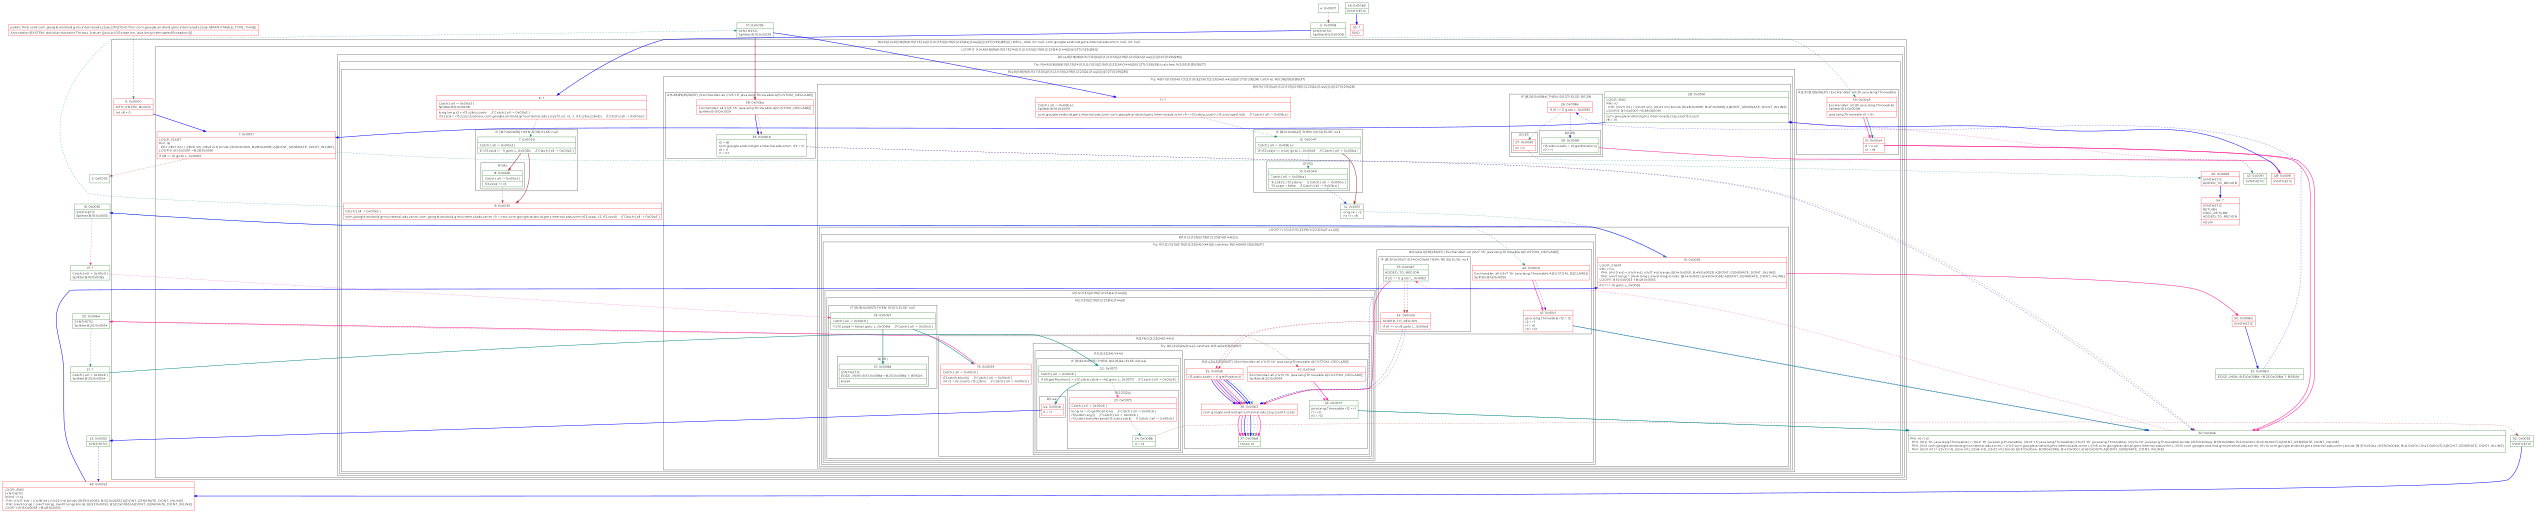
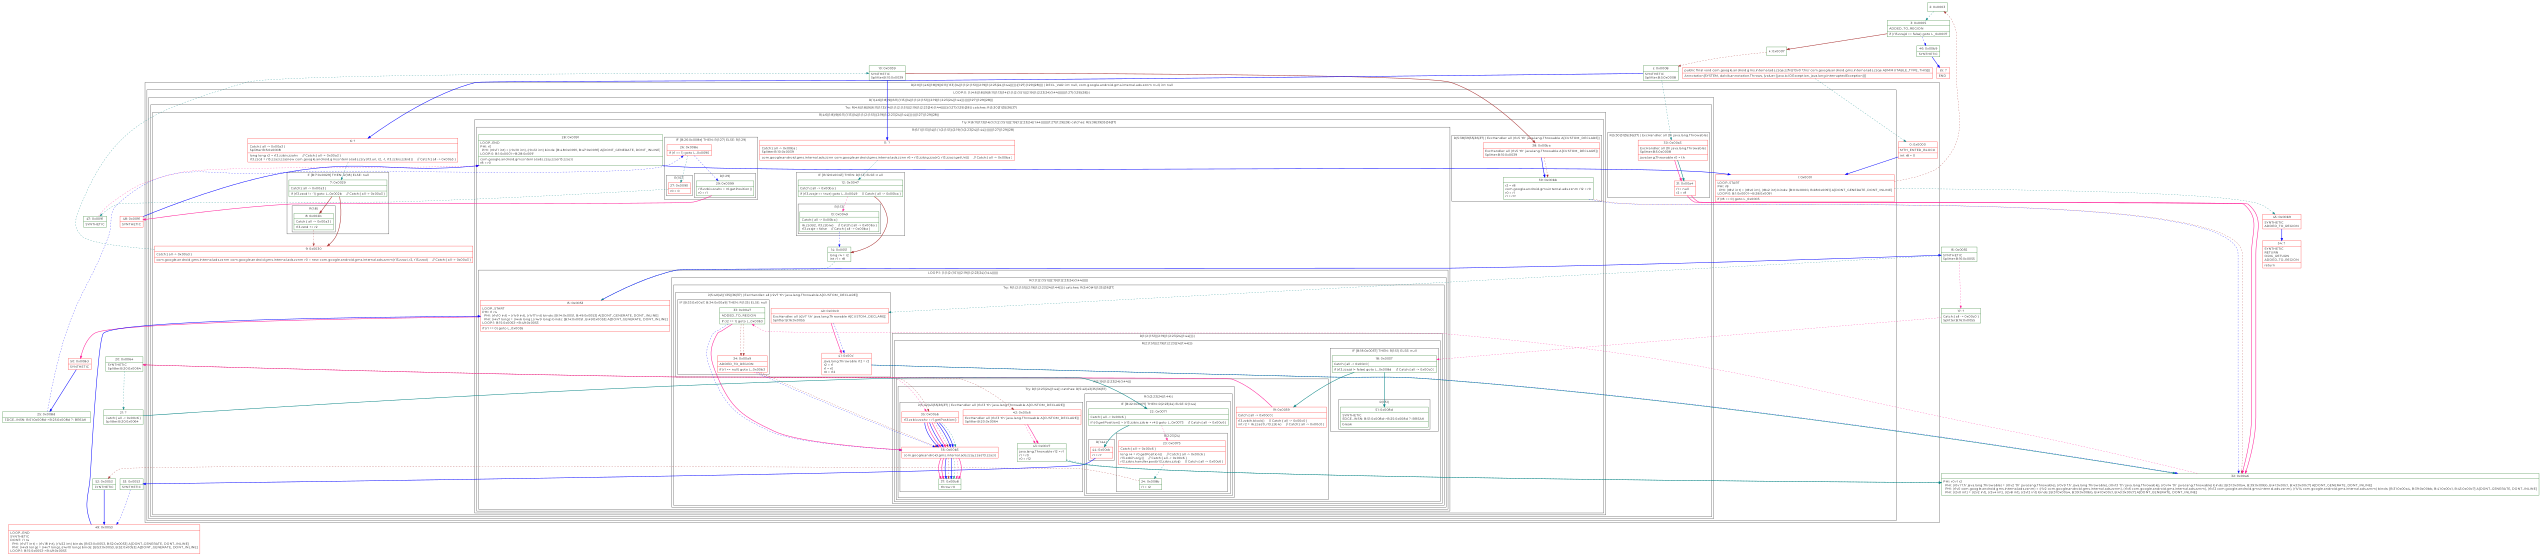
node "3: 0x0005": added
edge "12: 0x0047" -> "13: 0x0049": color teal -> deeppink
